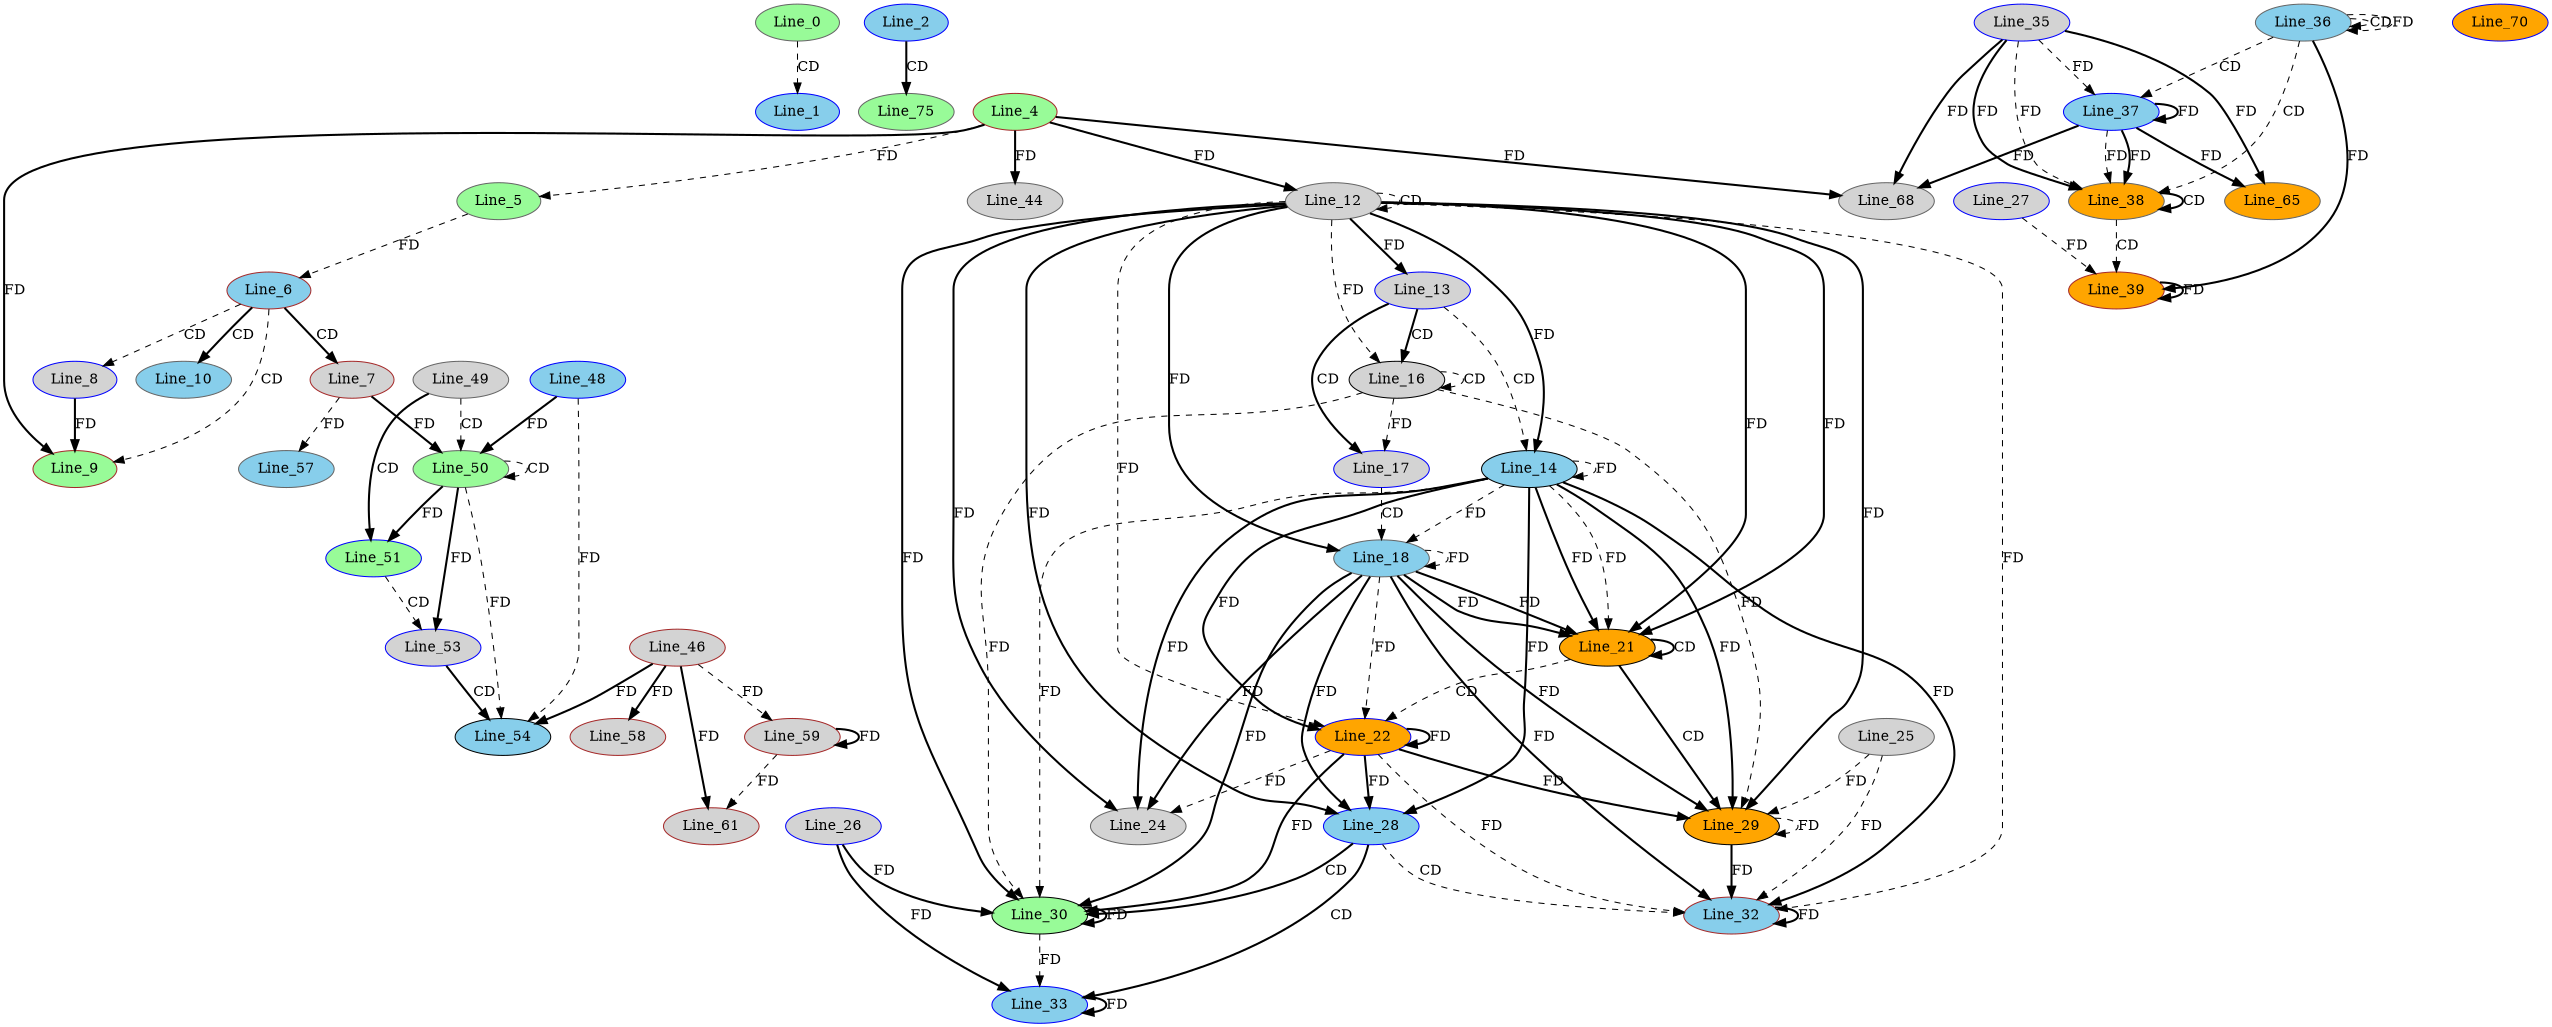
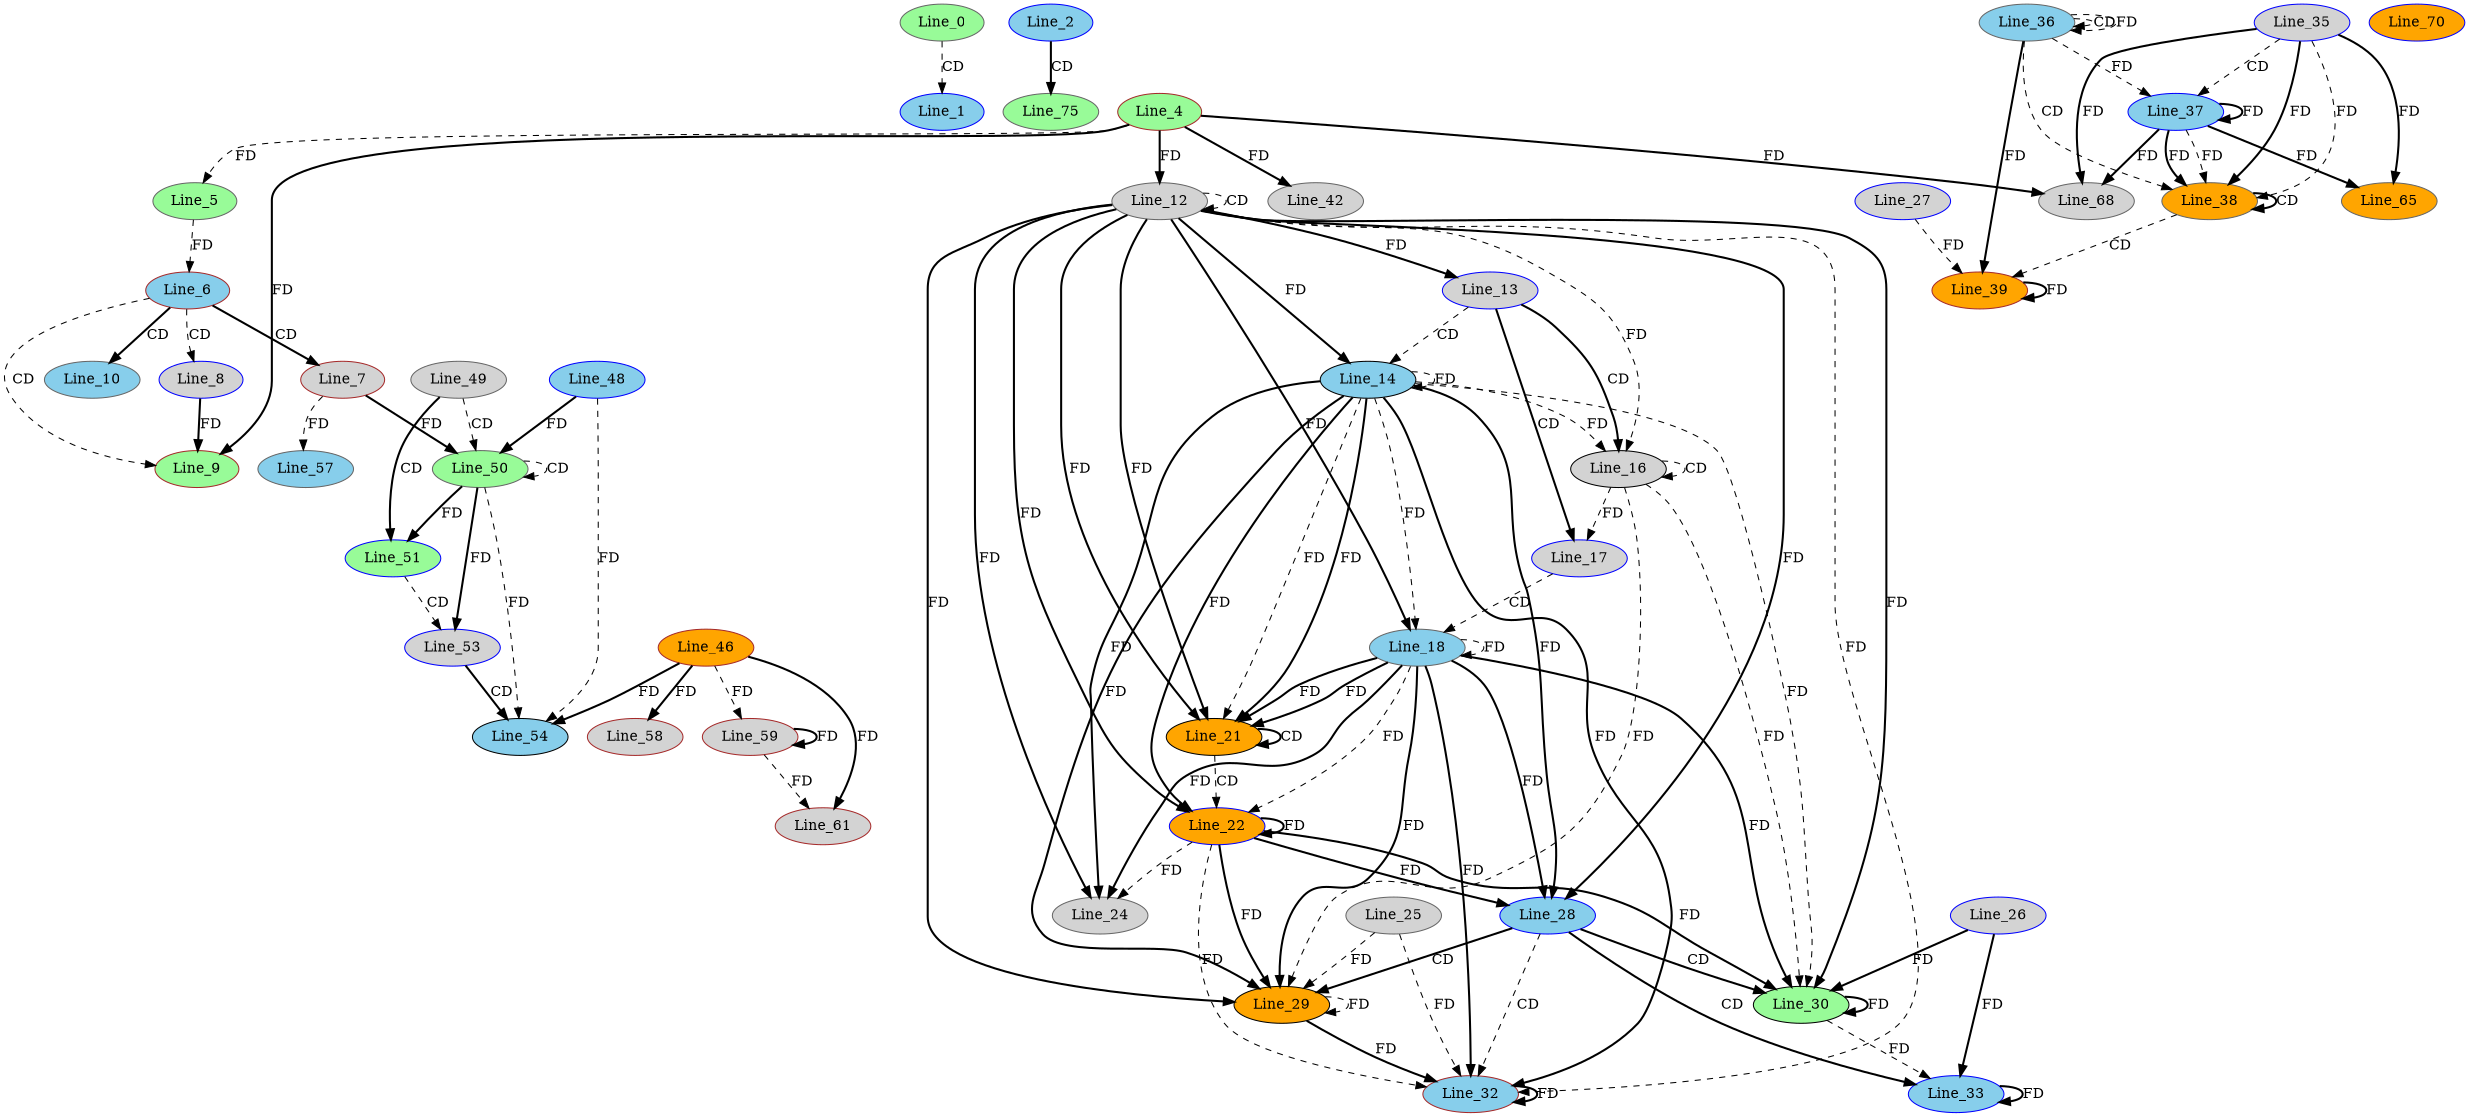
edge "Line_35" -> "Line_37": label "FD" -> "CD"
edge "Line_36" -> "Line_37": label "CD" -> "FD"
node "Line_44": label "Line_44" -> "Line_42"
edge "Line_14" -> "Line_16": added, label "FD"
edge "Line_12" -> "Line_22": style dashed -> bold
node "Line_46": fillcolor lightgrey -> orange
edge "Line_21" -> "Line_29": now "Line_28" -> "Line_29"
